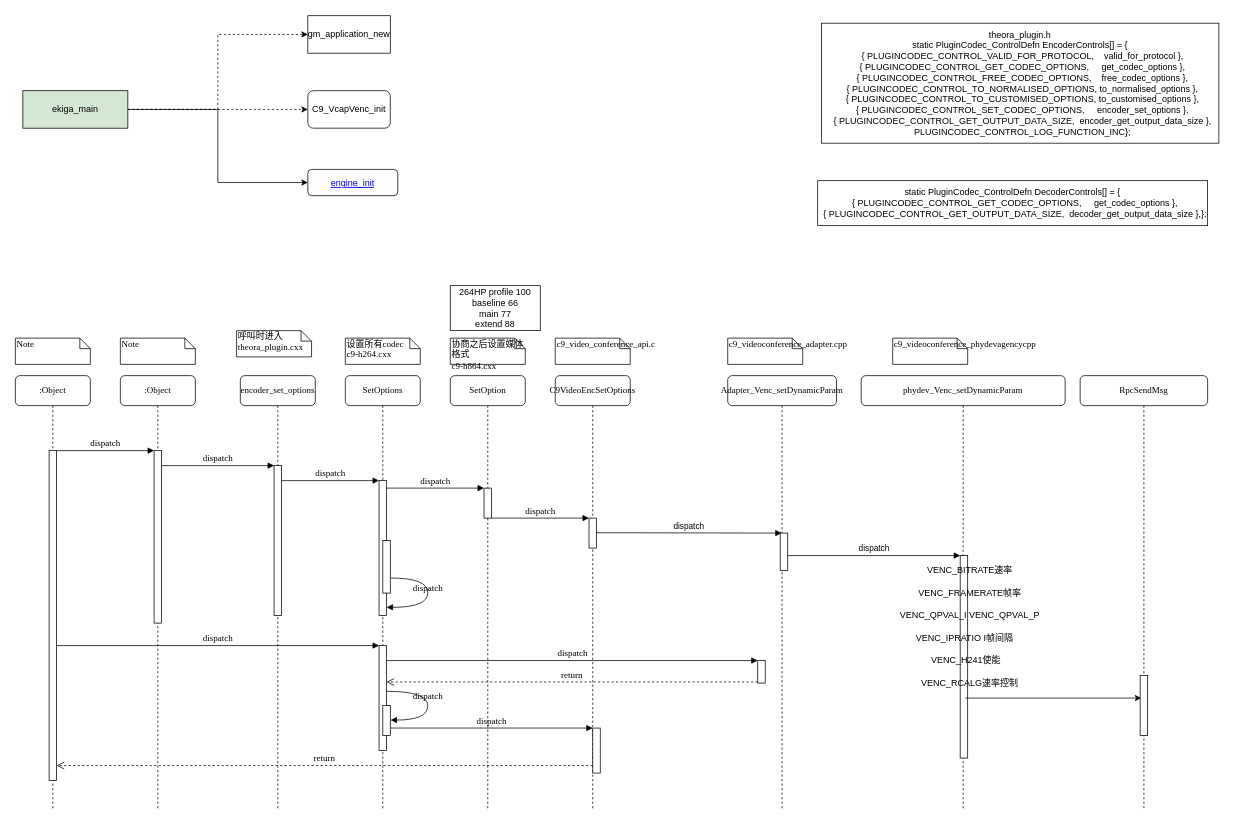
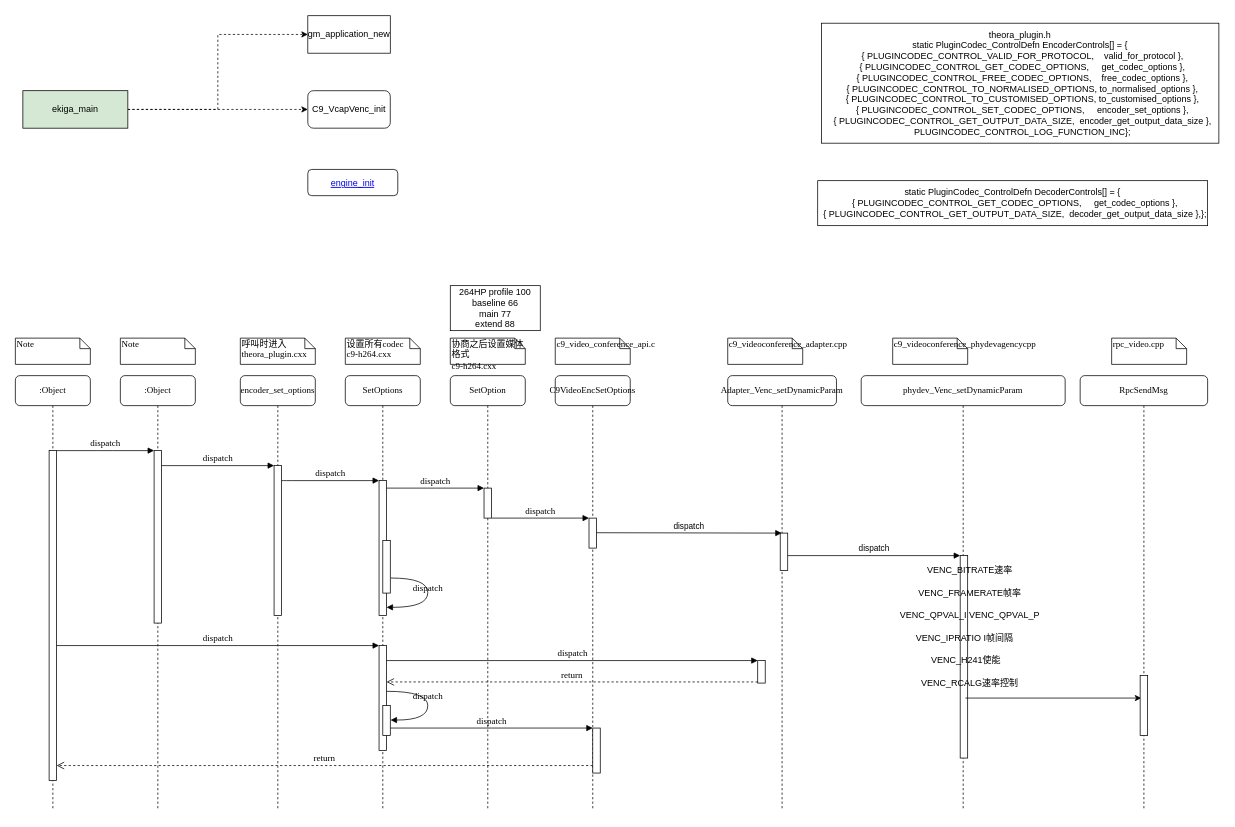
edge "ekiga_main" -> "engine_init": removed
node "呼叫时进入 theora_plugin.cxx": moved (274, 344) -> (278, 351)
node "rpc_video.cpp": added
node "协商之后设置媒体格式 c9-h864.cxx": label "协商之后设置媒体格式 c9-h864.cxx" -> "协商之后设置媒体格式 c9-h264.cxx"
